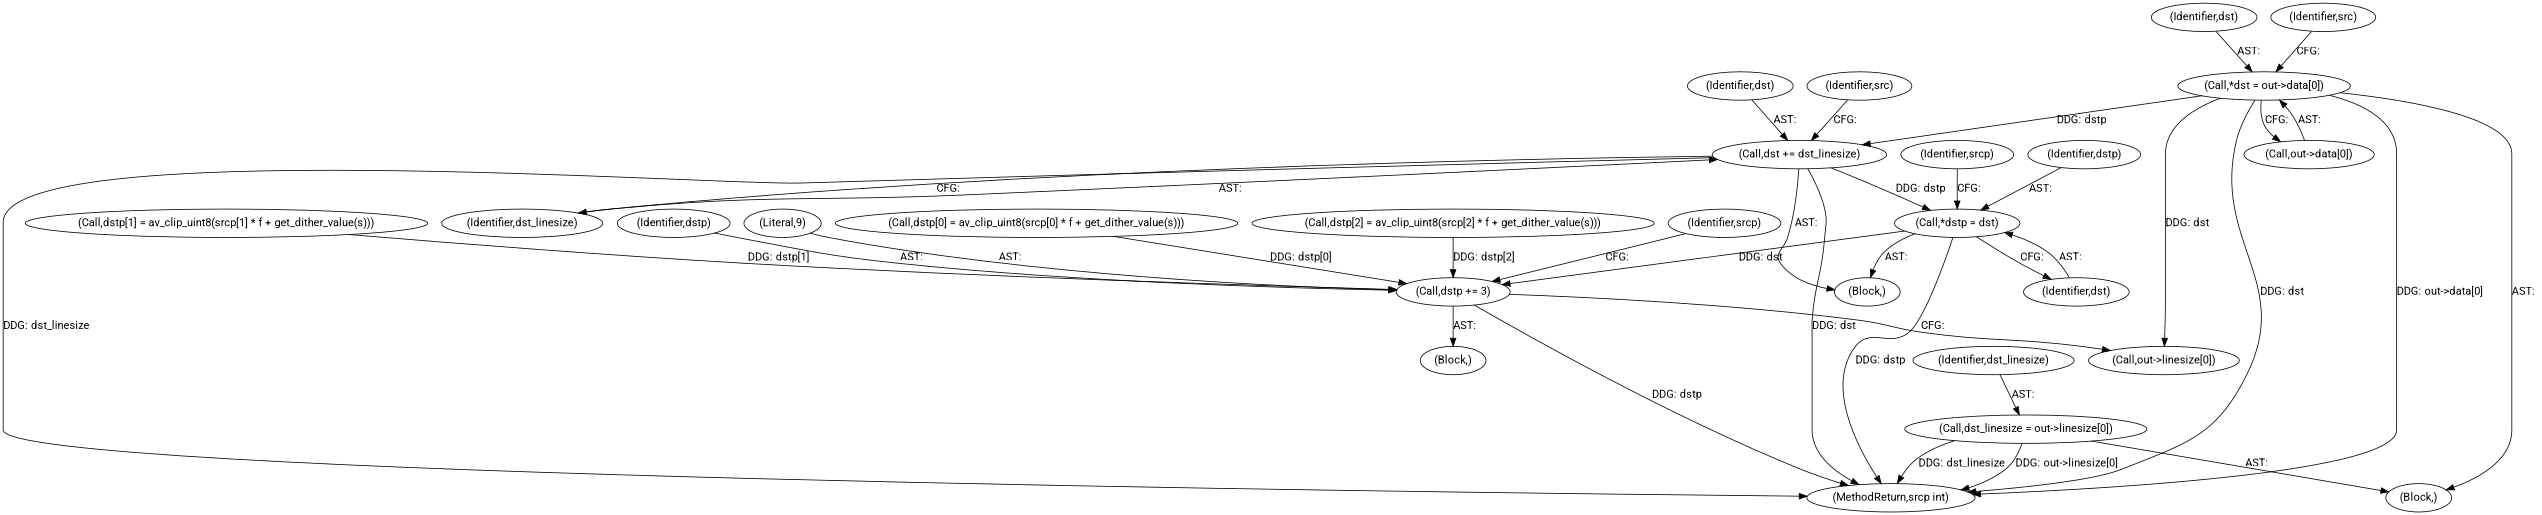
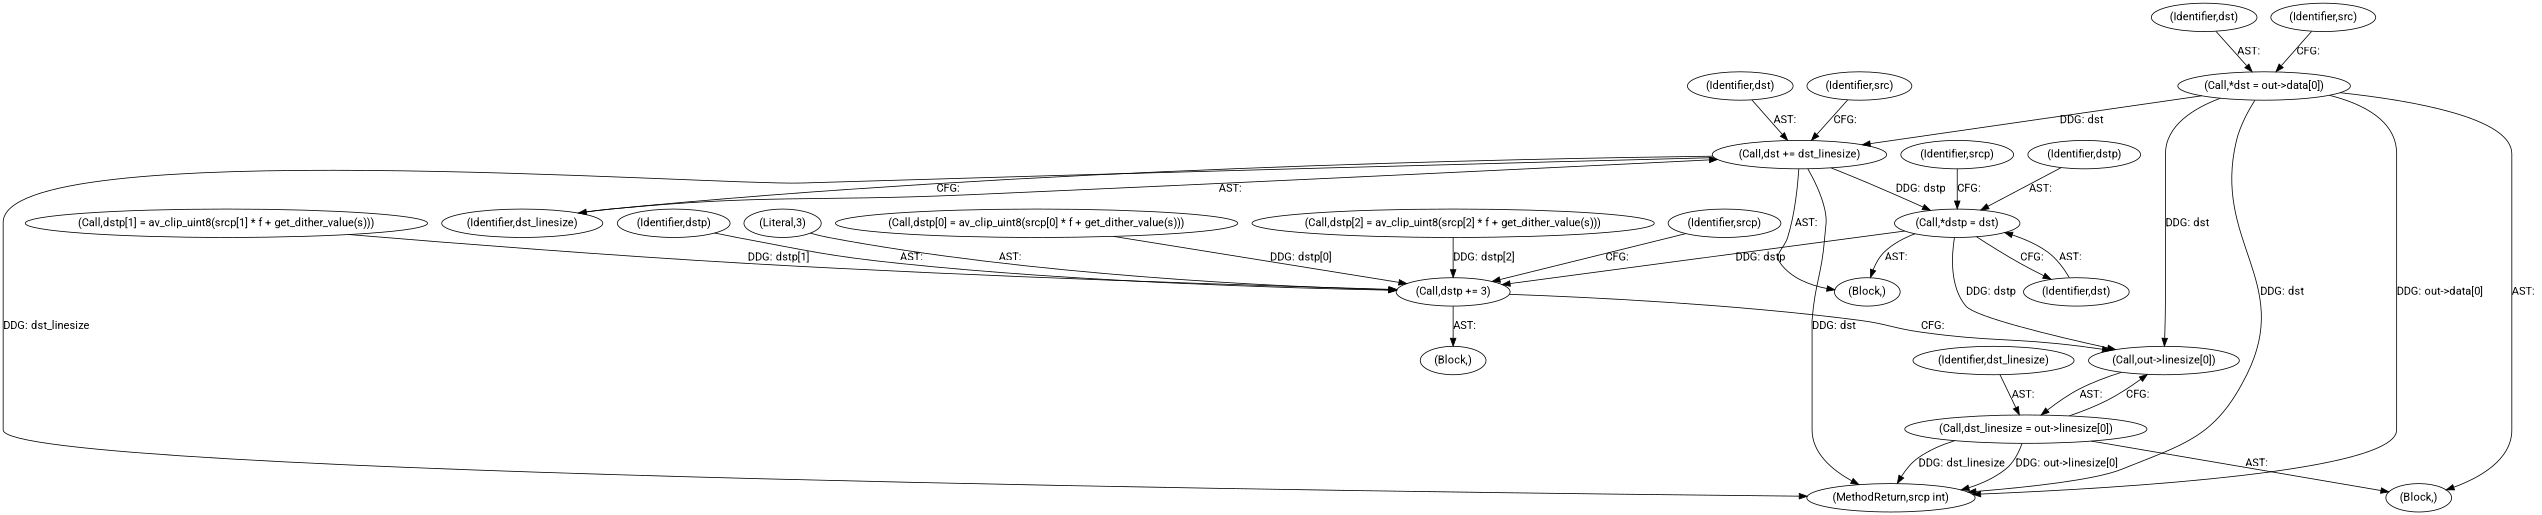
edge "(Call,*dst = out->data[0])" -> "(Call,dst += dst_linesize)": label "DDG: dstp" -> "DDG: dst"
node "(Call,out->data[0])": removed
node "(Literal,9)": label "(Literal,9)" -> "(Literal,3)"
edge "(Call,*dstp = dst)" -> "(Call,dstp += 3)": label "DDG: dst" -> "DDG: dstp"
edge "(Call,*dstp = dst)" -> "(MethodReturn,srcp int)": now "(Call,*dstp = dst)" -> "(Call,out->linesize[0])"
edge "(Call,out->linesize[0])" -> "(Call,dst_linesize = out->linesize[0])": added, label "AST:"
edge "(Call,dst_linesize = out->linesize[0])" -> "(Call,out->linesize[0])": added, label "CFG:"
edge "(Call,dstp += 3)" -> "(MethodReturn,srcp int)": removed, label "DDG: dstp"
